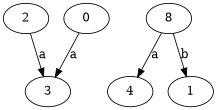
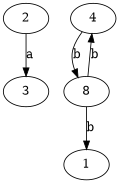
node "0": removed
edge "4" -> "8": added, label "b"
edge "8" -> "4": label "a" -> "b"
